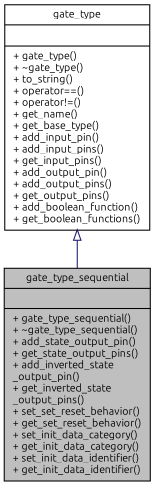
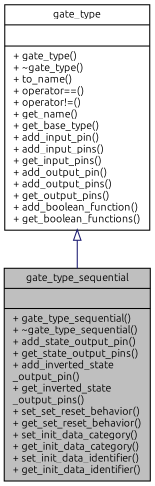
node "gate_type": text "+ to_string()" -> "+ to_name()"
